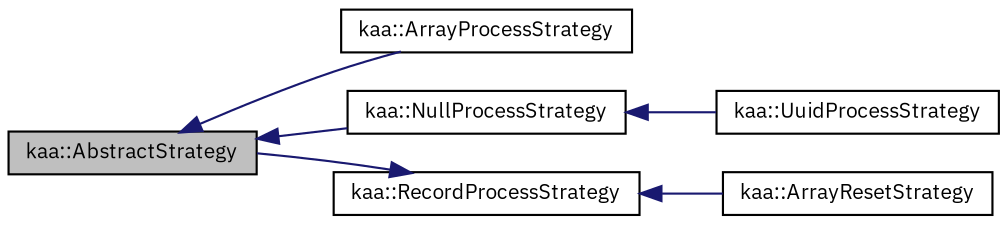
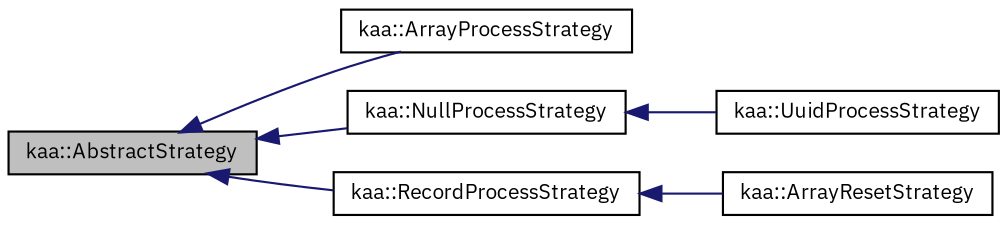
edge "kaa::AbstractStrategy" -> "kaa::RecordProcessStrategy": reversed
